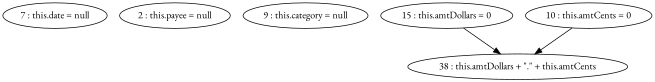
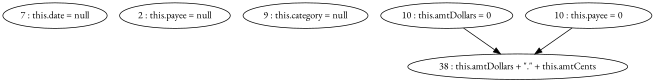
node "15 : this.amtDollars = 0": label "15 : this.amtDollars = 0" -> "10 : this.amtDollars = 0"
node "10 : this.amtCents = 0": label "10 : this.amtCents = 0" -> "10 : this.payee = 0"
